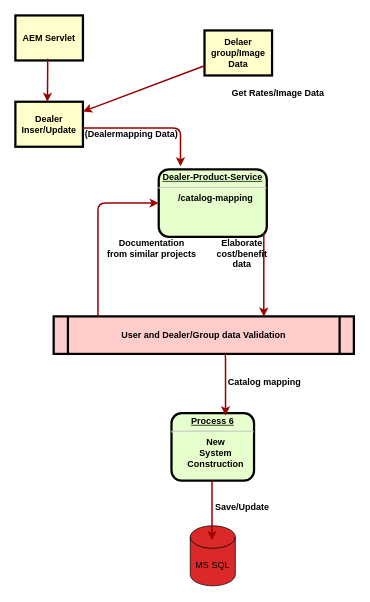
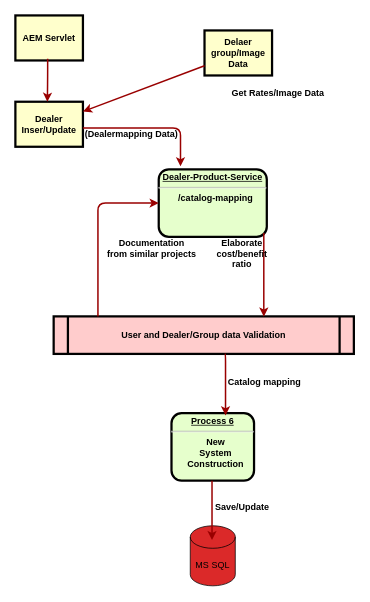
node "Elaborate cost/benefit data": label "Elaborate cost/benefit data" -> "Elaborate cost/benefit ratio"
